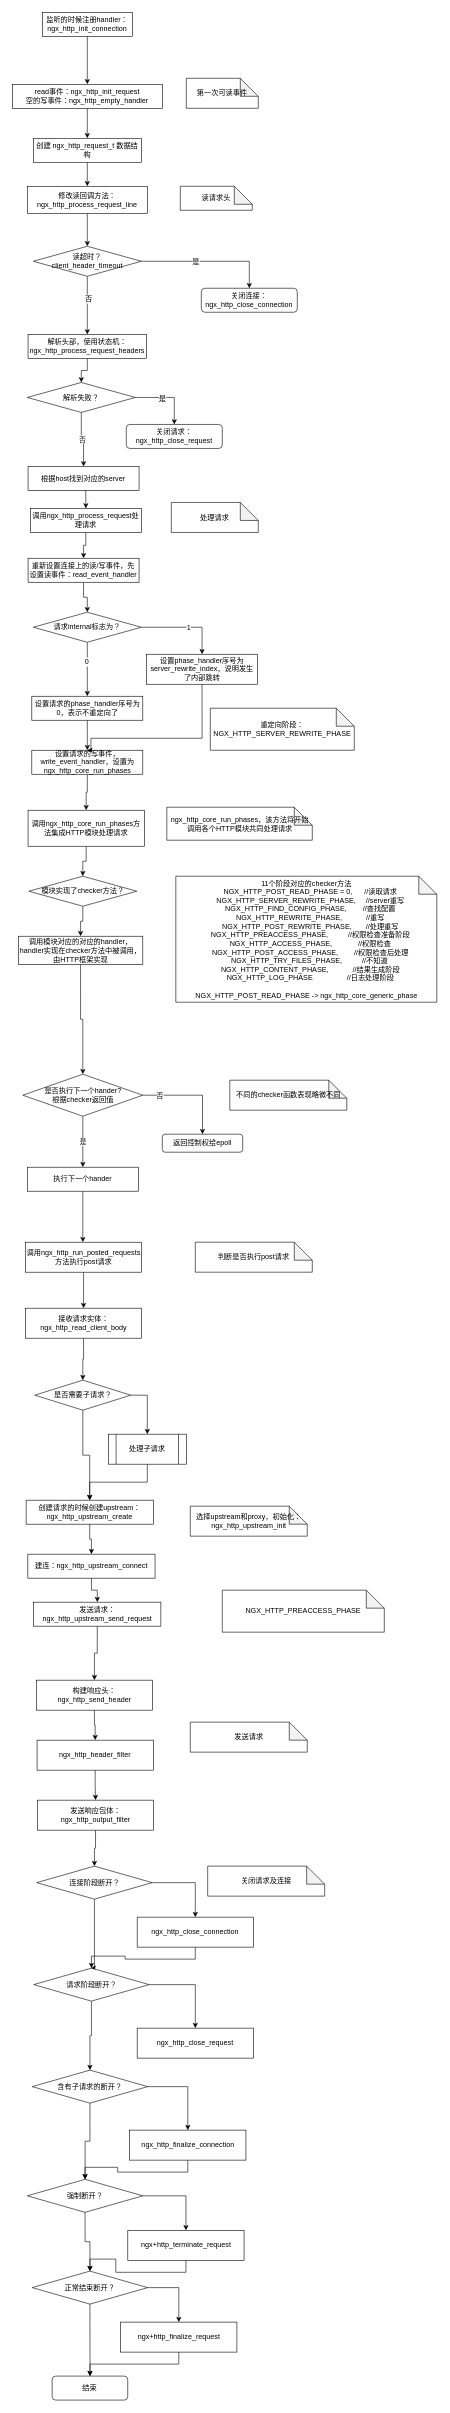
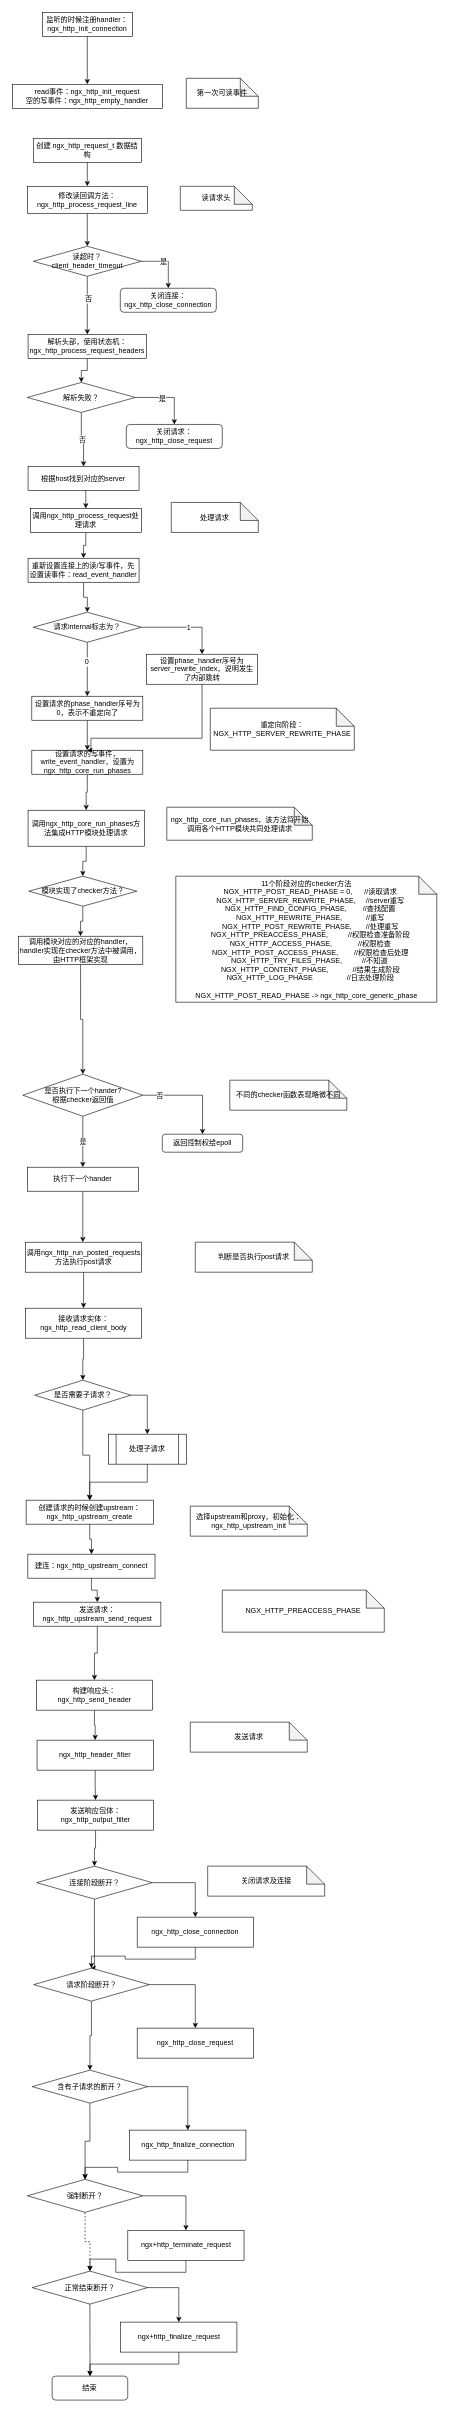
edge "read事件：ngx_http_init_request 空的写事件：ngx_http_empty_handler" -> "创建 ngx_http_request_t 数据结构": removed
node "关闭连接：ngx_http_close_connection": moved (249, 300) -> (168, 300)
edge "强制断开？" -> "正常结束断开？": style solid -> dashed
